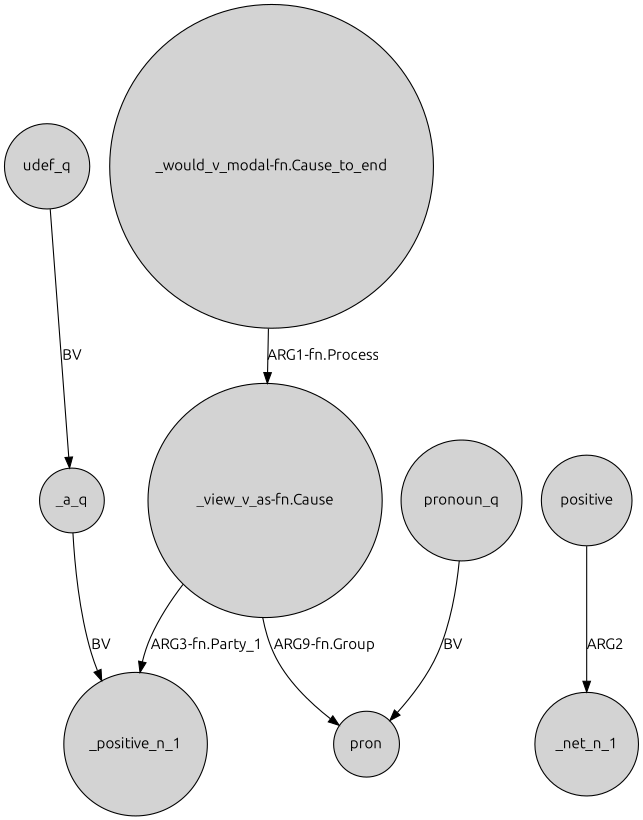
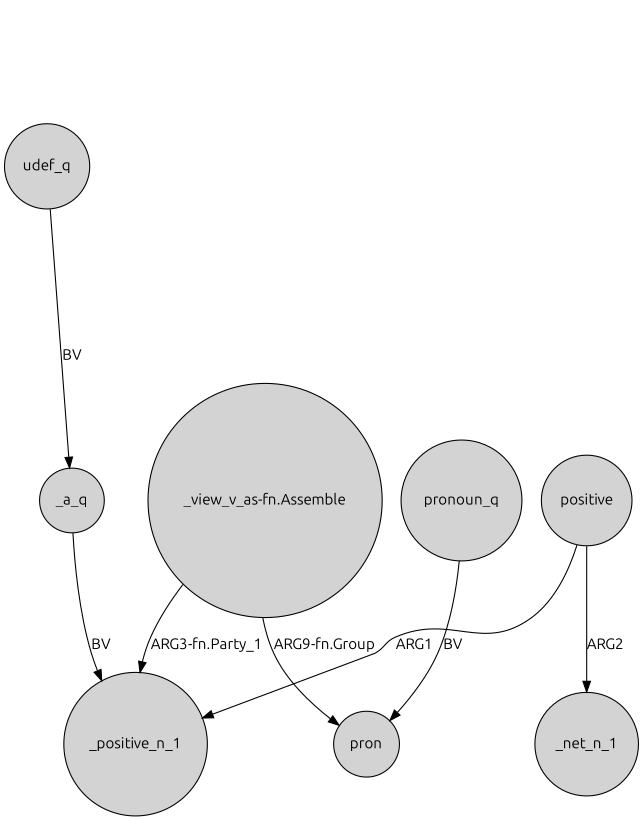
node "_would_v_modal-fn.Cause_to_end": removed
node "_view_v_as-fn.Cause": label "_view_v_as-fn.Cause" -> "_view_v_as-fn.Assemble"
edge "positive" -> "_positive_n_1": added, label "ARG1"
